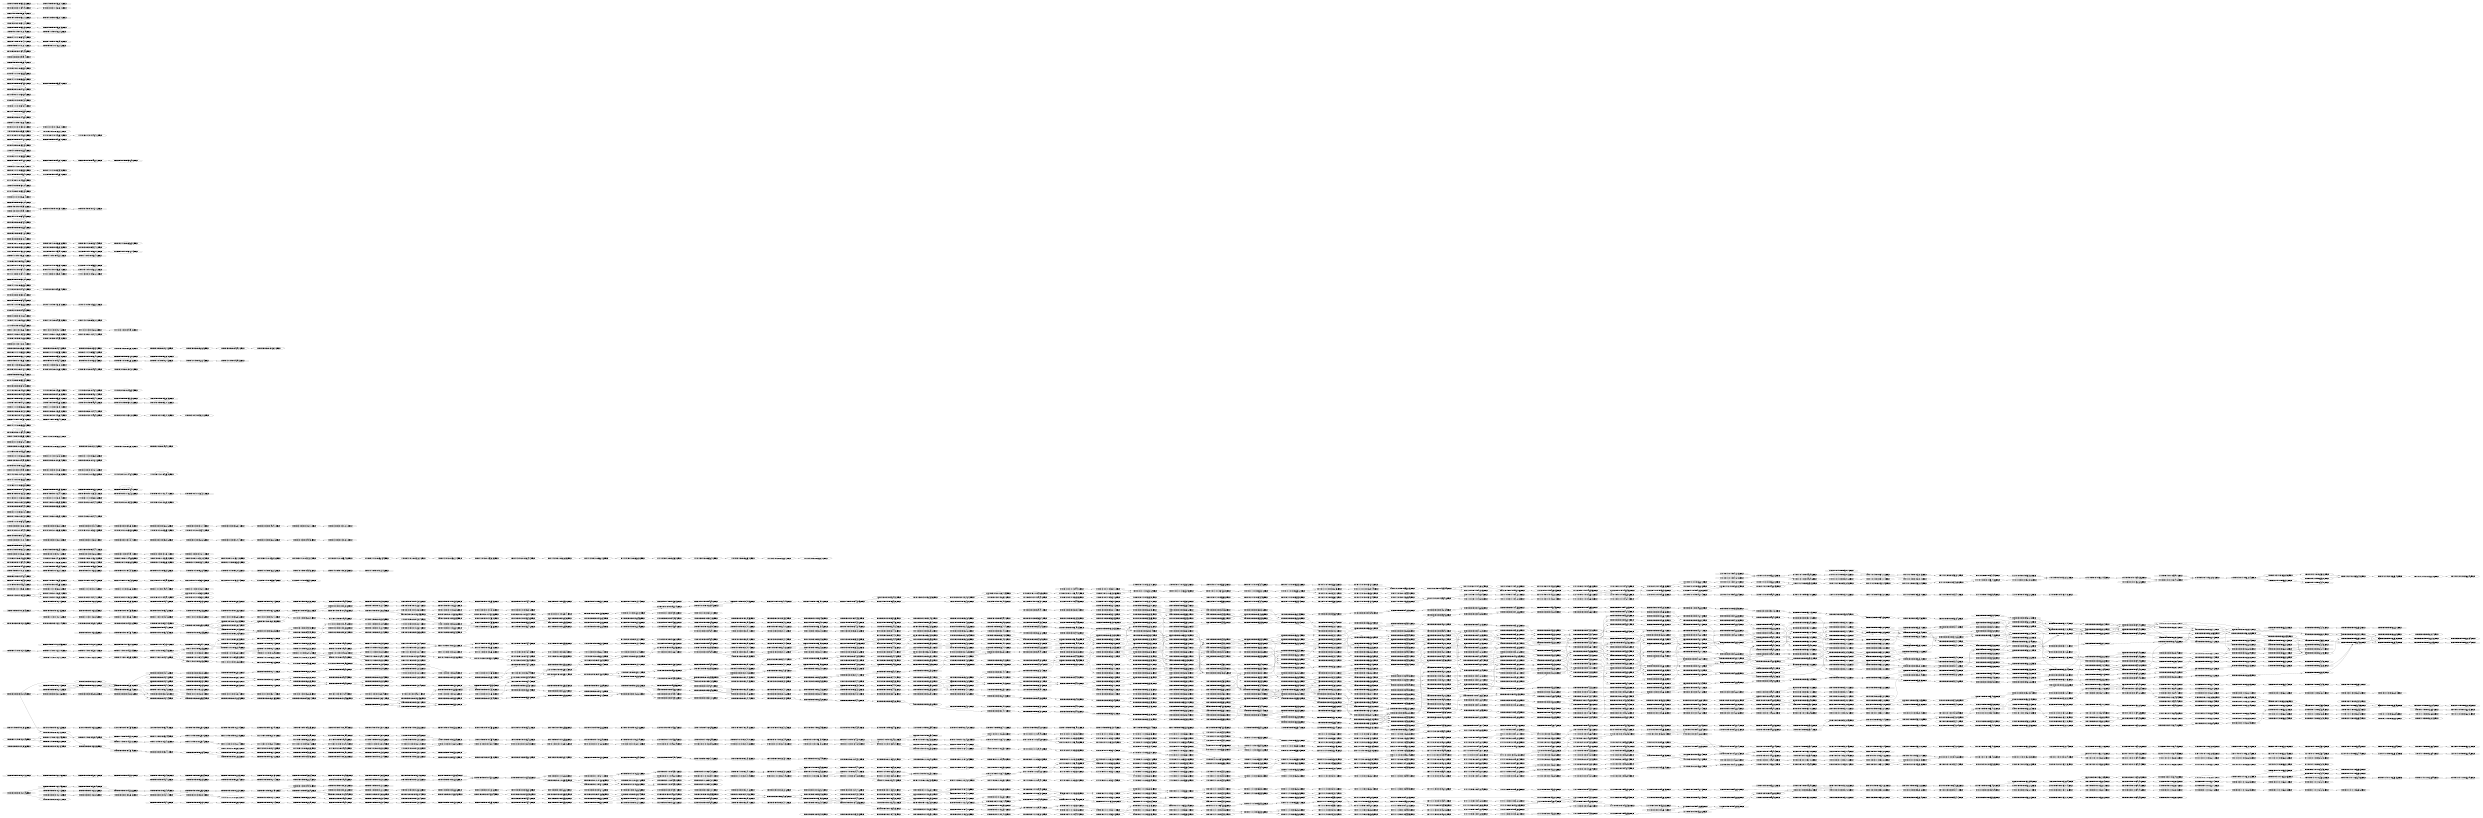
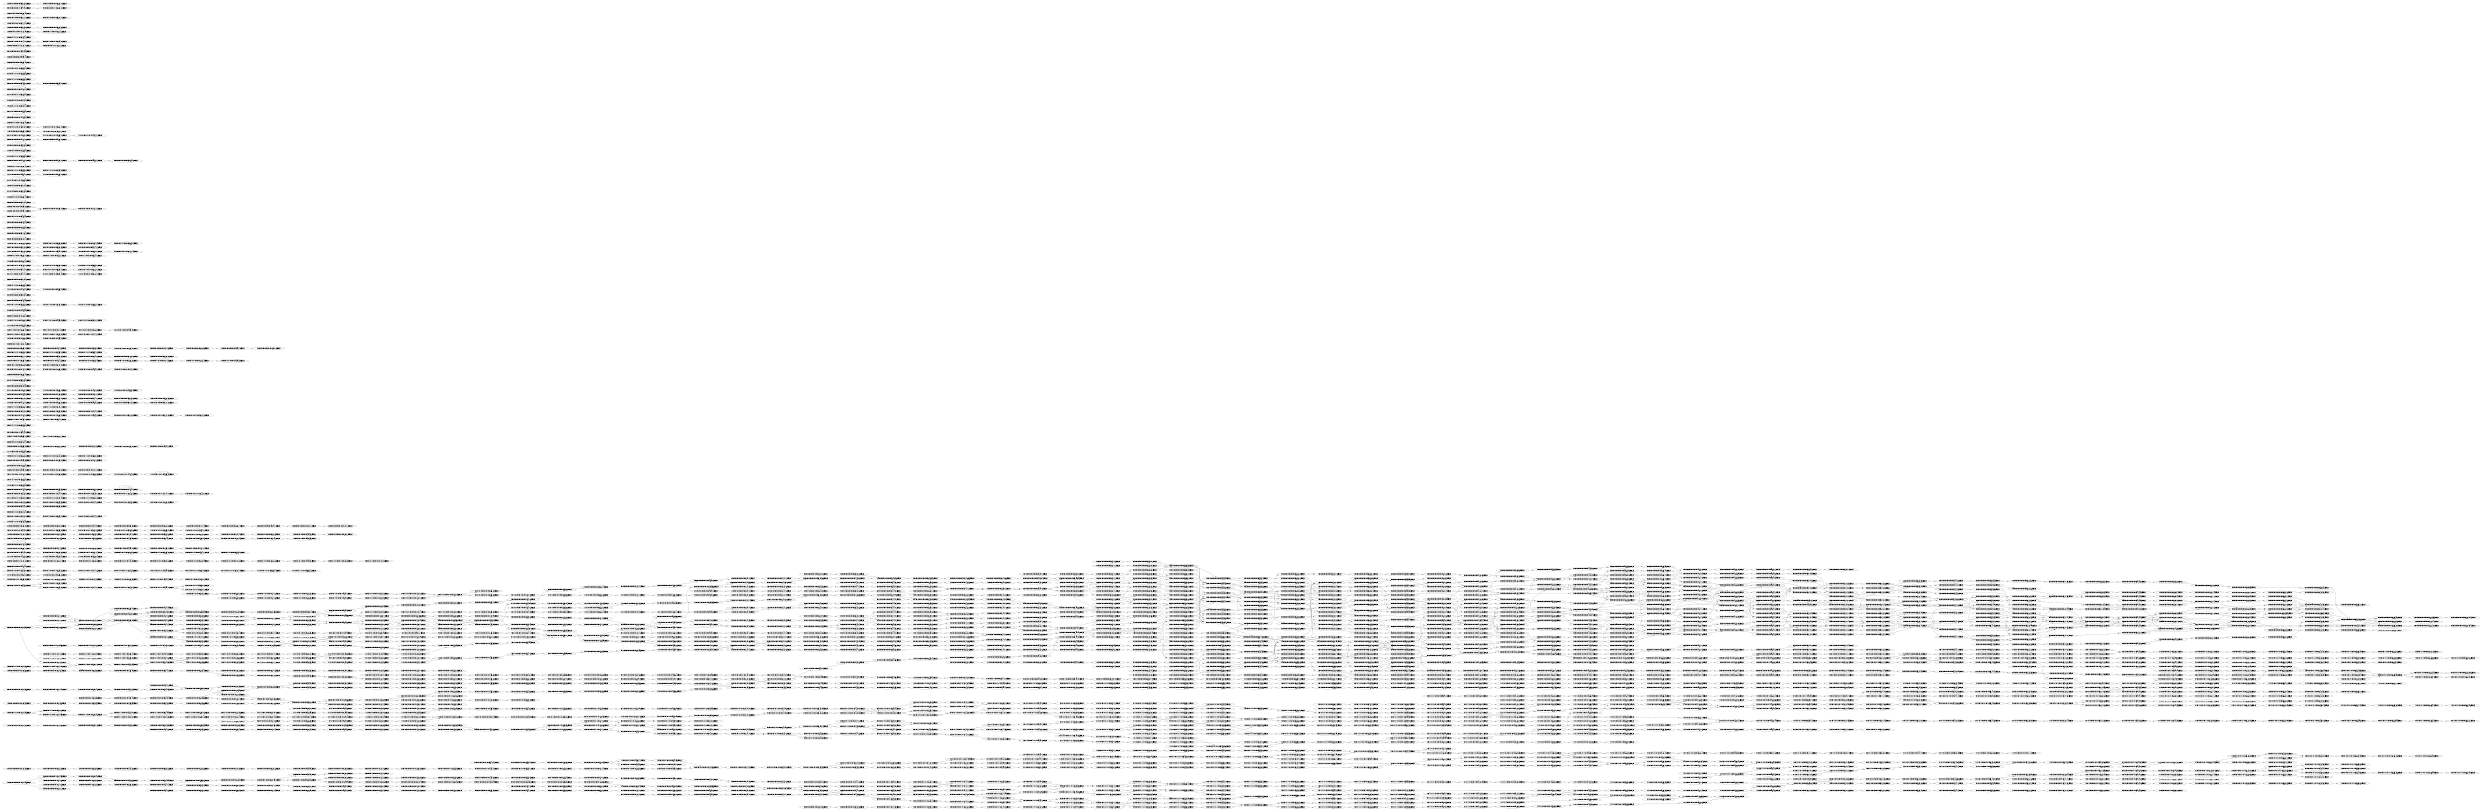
node "00000011000000010000_14-34:11-LEN:20": removed
node "10001111011100000011_52-72:11-LEN:20": removed
node "00100011000010010111_14-33:163-LEN:20": removed
node "10001100000010000000_25-45:11-LEN:20": added
node "00000000000000000000_44-64:17-LEN:20": added
node "00000000000000000000_40-60:15-LEN:20": removed
node "11111010000011100000_45-64:27-LEN:20": added
node "10000010001100001101_10-29:94-LEN:20": removed
